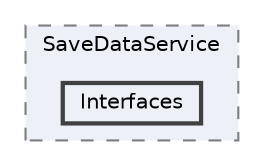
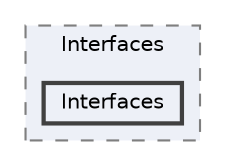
cluster "SaveDataService": label "SaveDataService" -> "Interfaces"
